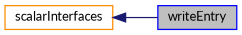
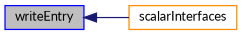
edge "writeEntry" -> "scalarInterfaces": reversed
